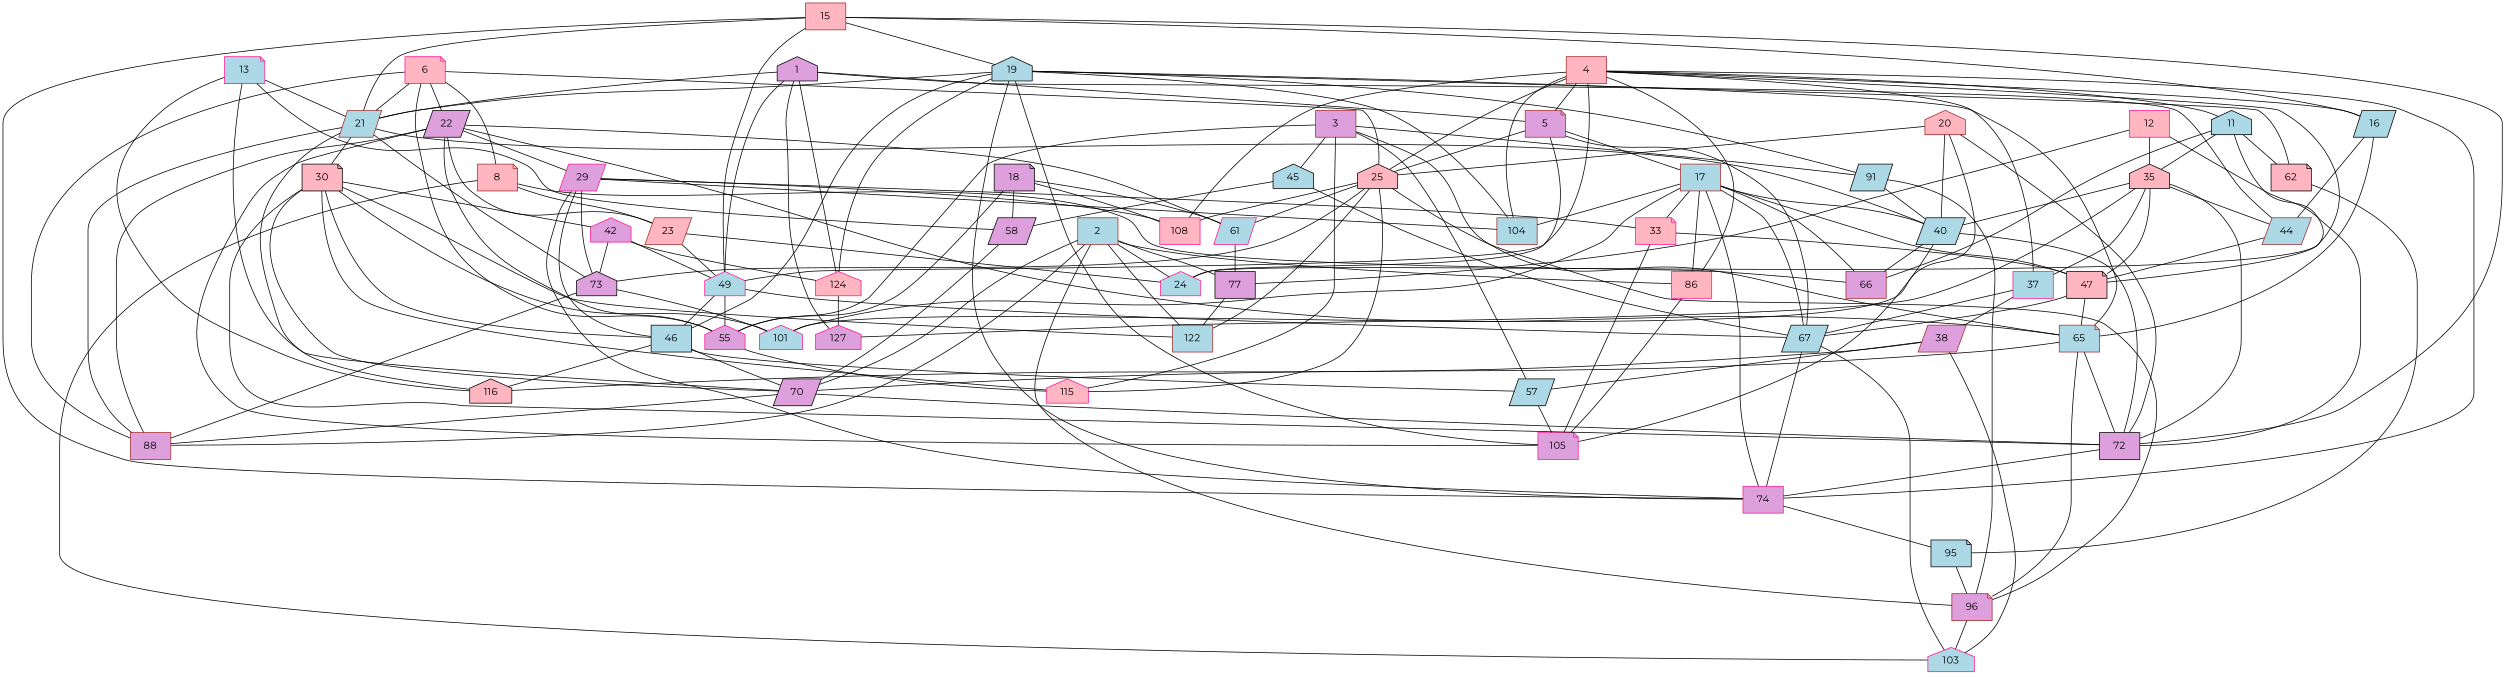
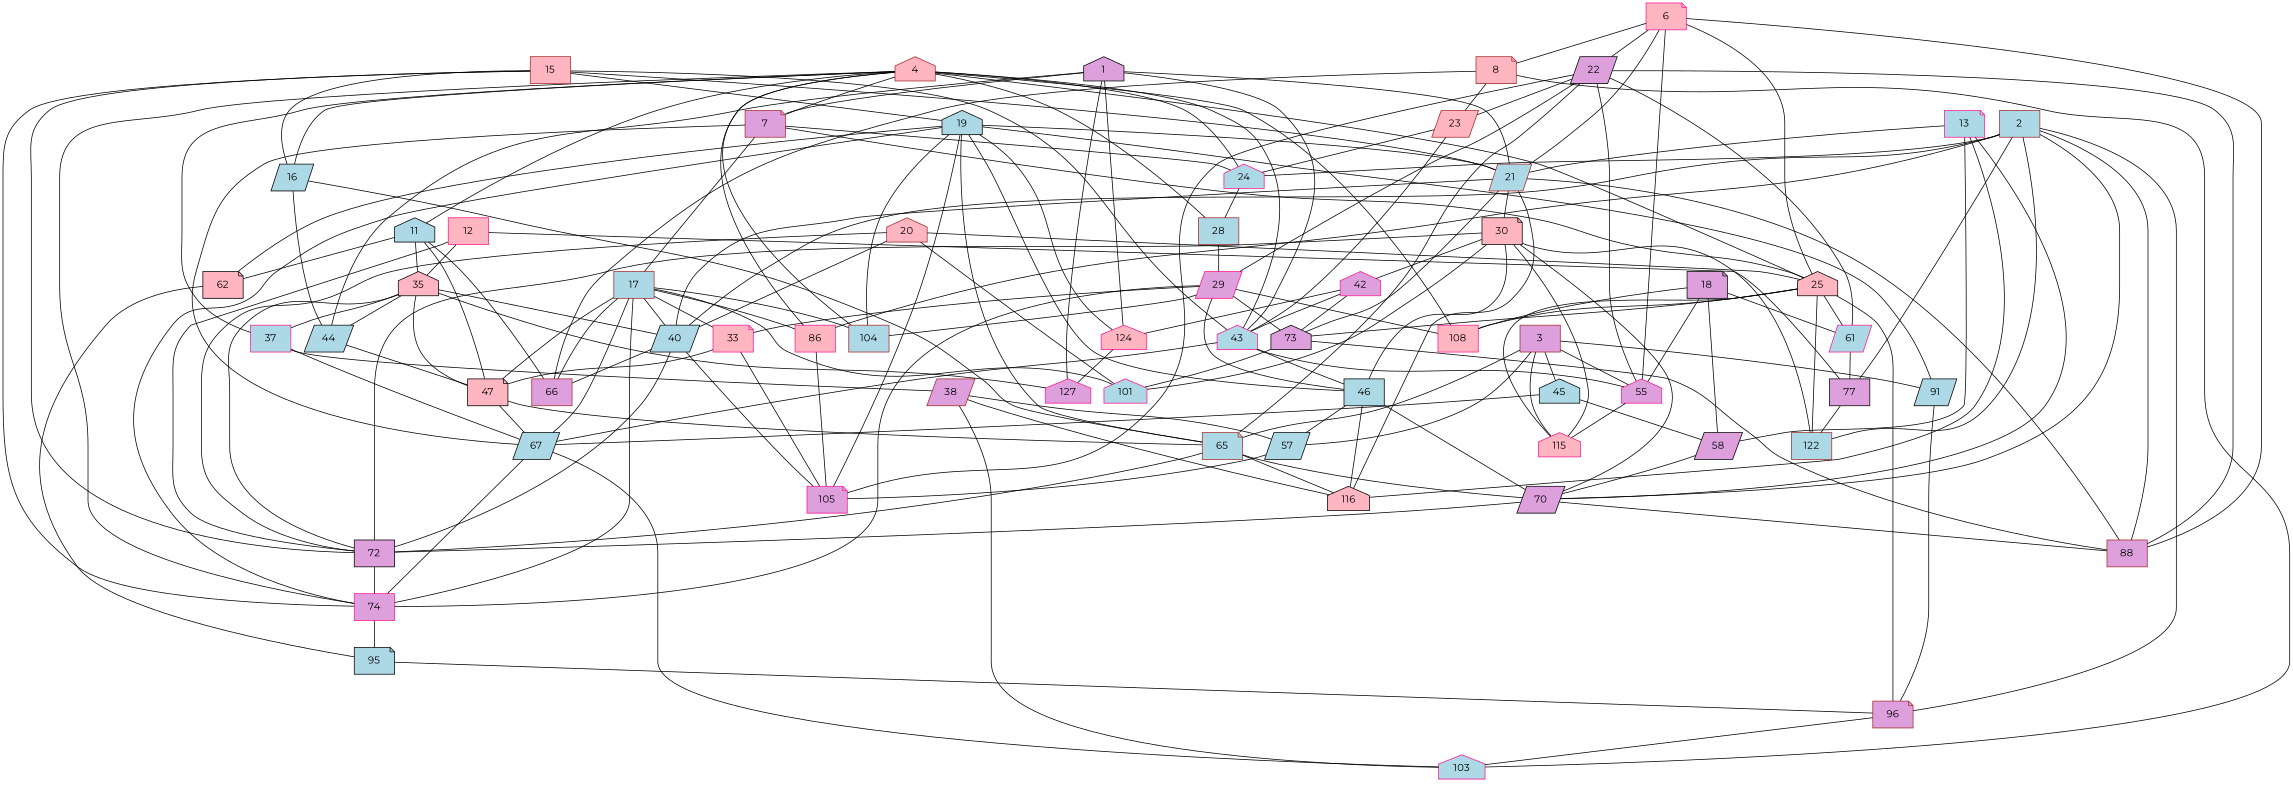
node "4": shape box -> house
node "5": label "5" -> "7"
edge "91" -- "40": now "2" -- "40"
node "28": added
node "44": color brown -> black
node "49": label "49" -> "43"
edge "65" -- "96": now "65" -- "116"
